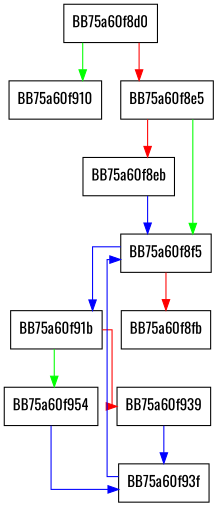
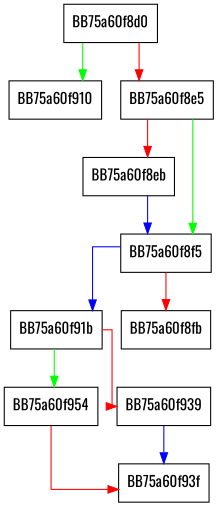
edge "BB75a60f93f" -> "BB75a60f8f5": removed
edge "BB75a60f954" -> "BB75a60f93f": color blue -> red
